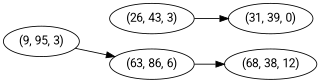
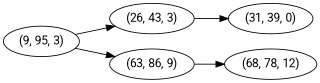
edge "(9, 95, 3)" -> "(26, 43, 3)": added
node "(63, 86, 6)": label "(63, 86, 6)" -> "(63, 86, 9)"
node "(68, 38, 12)": label "(68, 38, 12)" -> "(68, 78, 12)"
